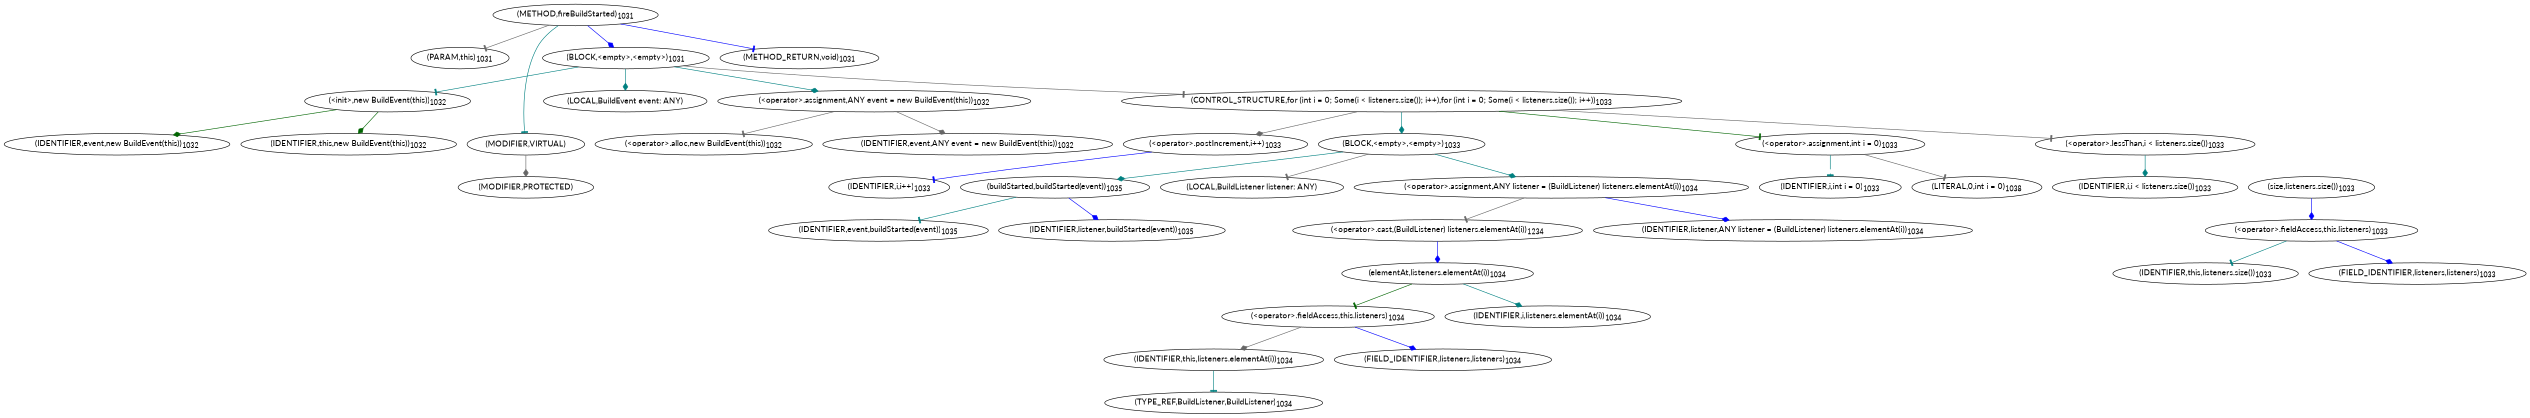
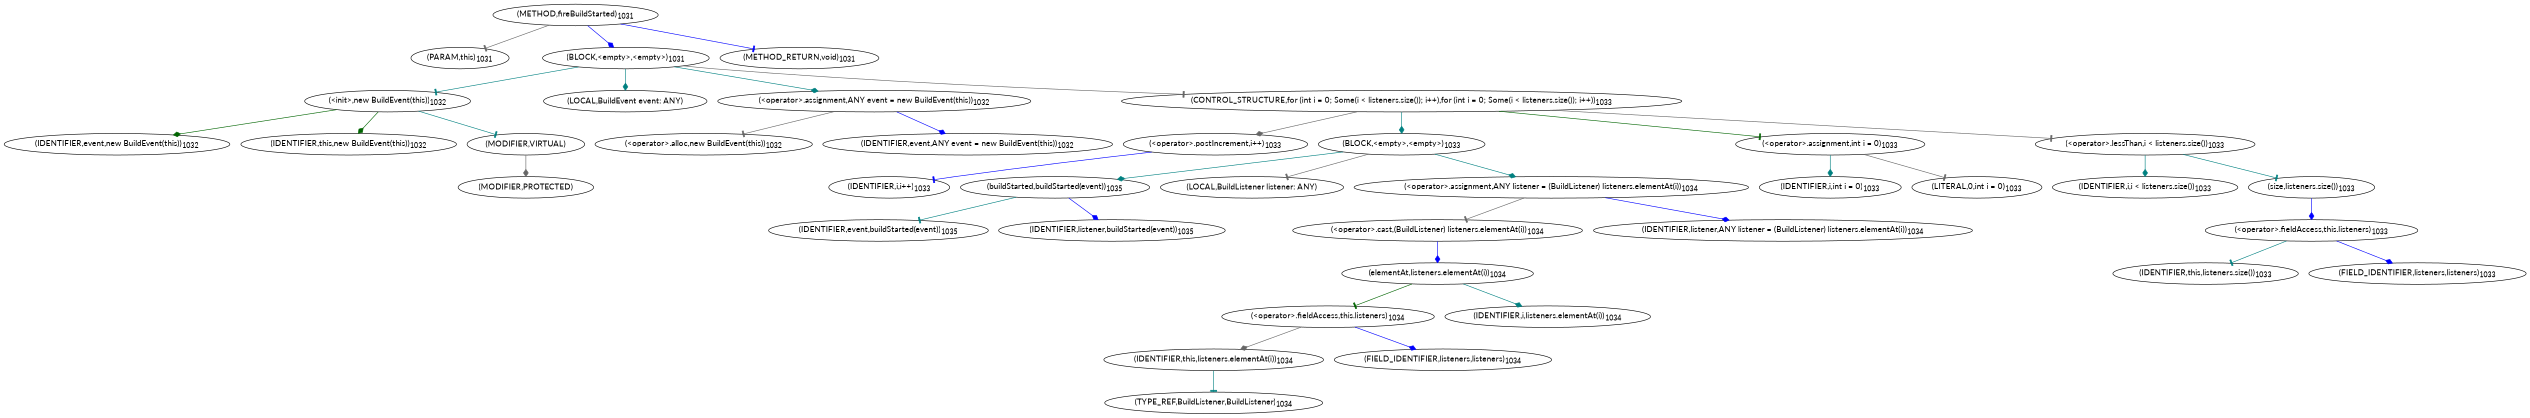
edge "(METHOD,fireBuildStarted)" -> "(MODIFIER,VIRTUAL)": now "(<init>,new BuildEvent(this))" -> "(MODIFIER,VIRTUAL)"
edge "(<operator>.assignment,ANY event = new BuildEvent(this))" -> "(IDENTIFIER,event,ANY event = new BuildEvent(this))": color gray40 -> blue
edge "(<operator>.assignment,int i = 0)" -> "(IDENTIFIER,i,int i = 0)": arrowhead tee -> diamond
edge "(<operator>.lessThan,i < listeners.size())" -> "(size,listeners.size())": added
node "(LITERAL,0,int i = 0)": text "1038" -> "1033"
node "(<operator>.cast,(BuildListener) listeners.elementAt(i))": text "1234" -> "1034"
